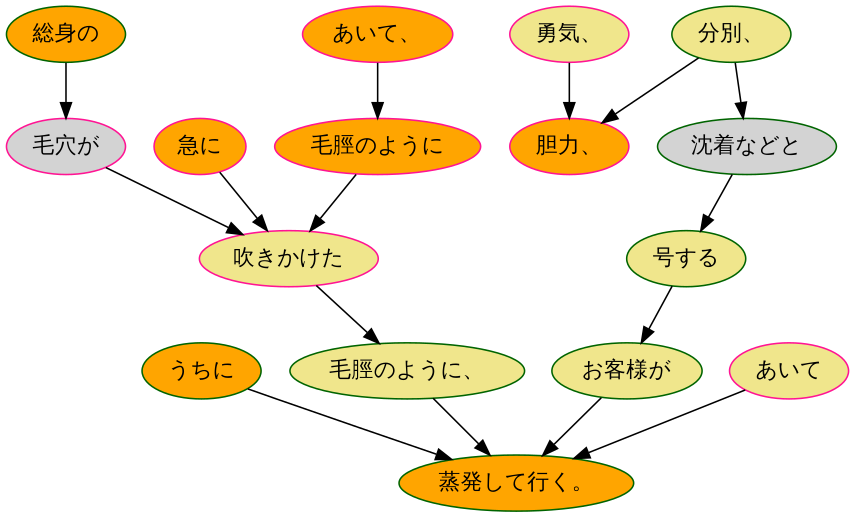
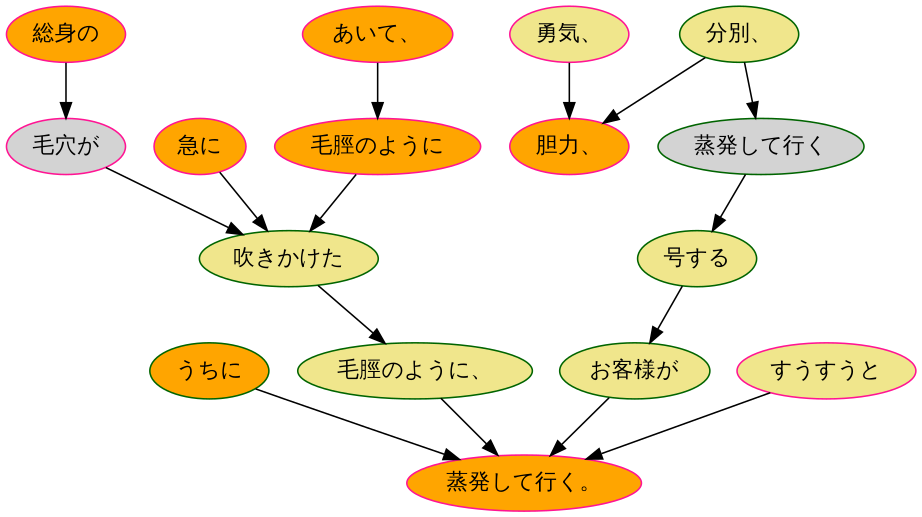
node "総身の": color darkgreen -> deeppink
node "沈着などと": label "沈着などと" -> "蒸発して行く"
node "吹きかけた": color deeppink -> darkgreen
node "あいて": label "あいて" -> "すうすうと"
node "蒸発して行く。": color darkgreen -> deeppink
